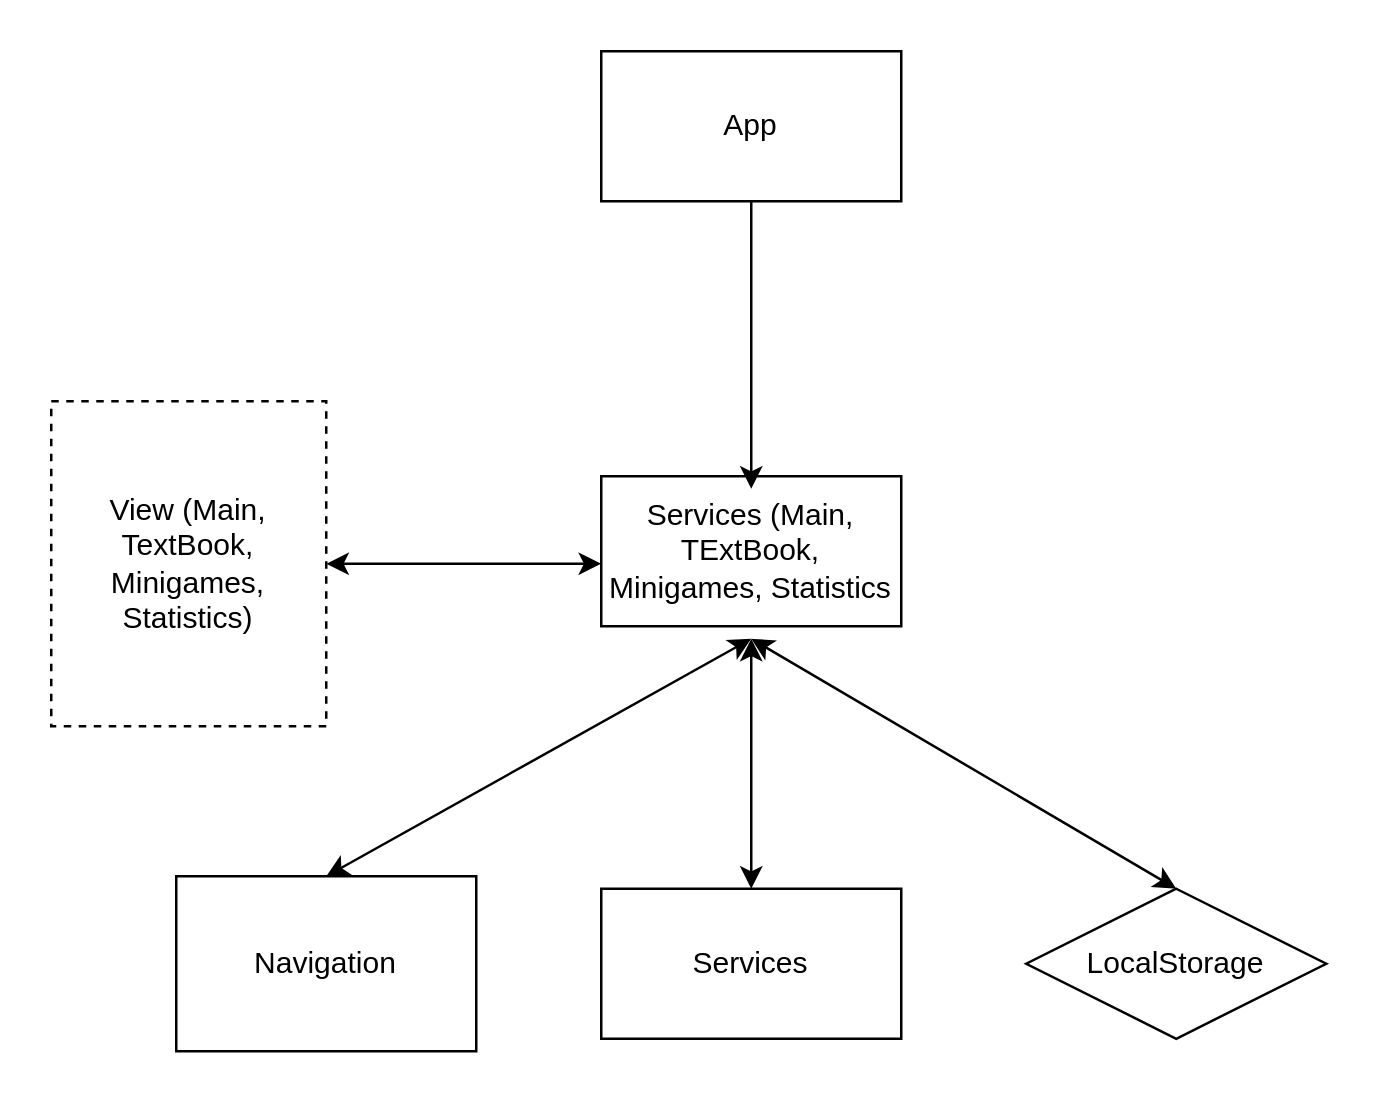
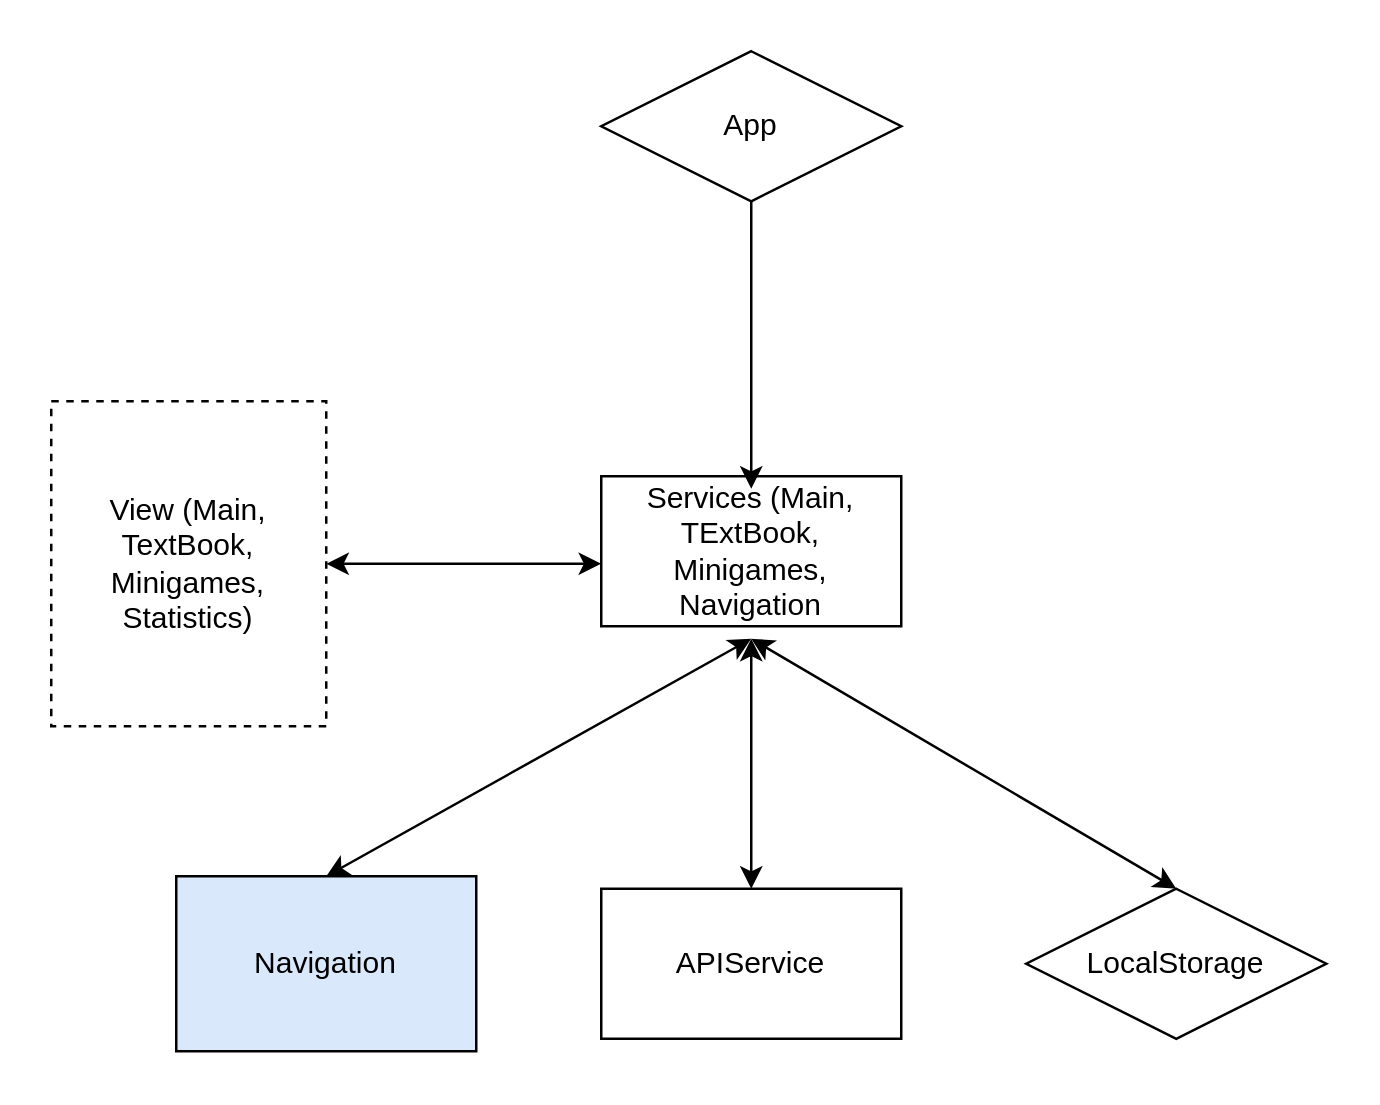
node "App": shape rectangle -> diamond
node "Services (Main, TExtBook, Minigames, Statistics": label "Services (Main, TExtBook, Minigames, Statistics" -> "Services (Main, TExtBook, Minigames, Navigation"
node "Navigation": fillcolor #ffffff -> #dae8fc
node "Services": label "Services" -> "APIService"
